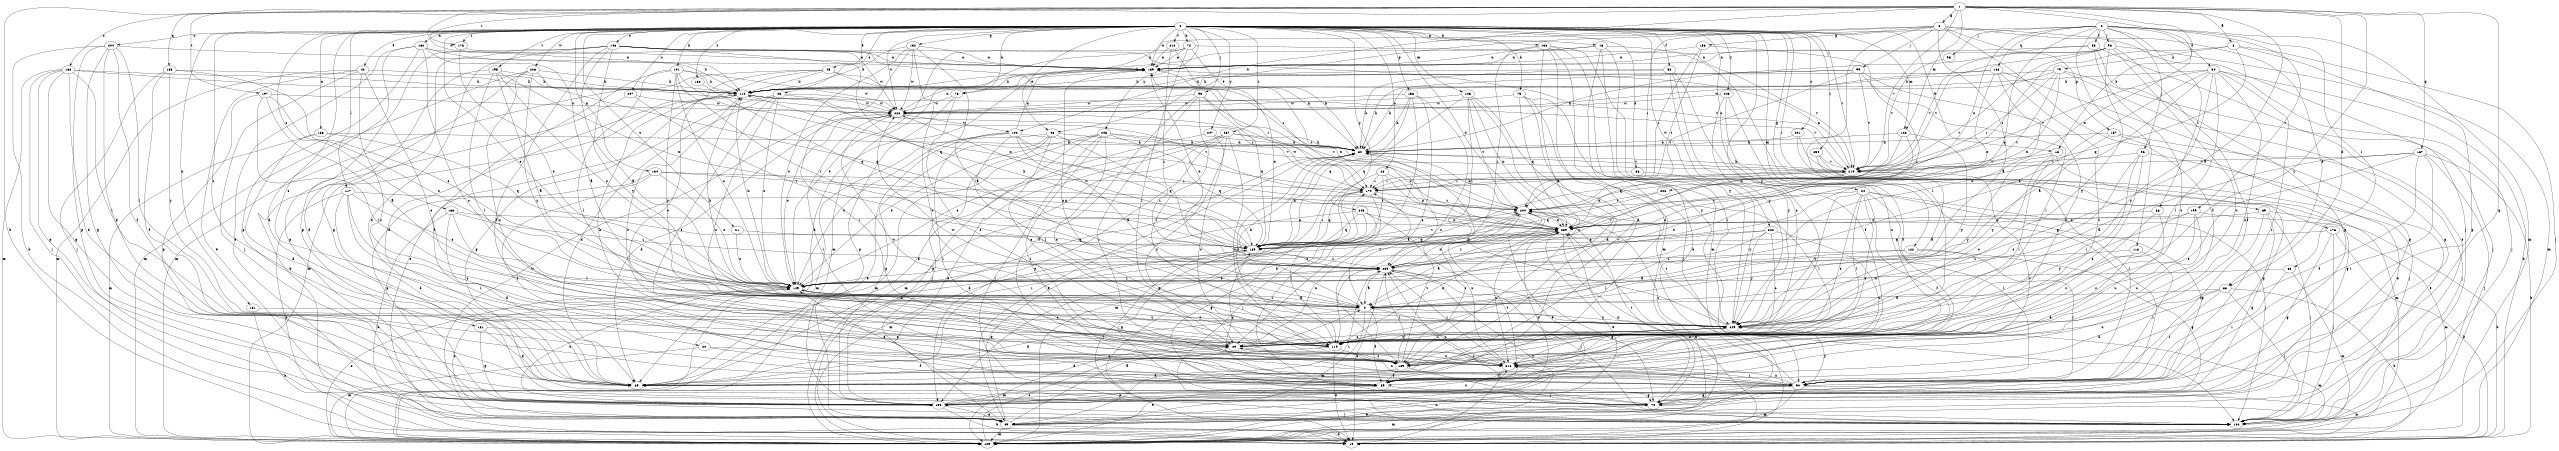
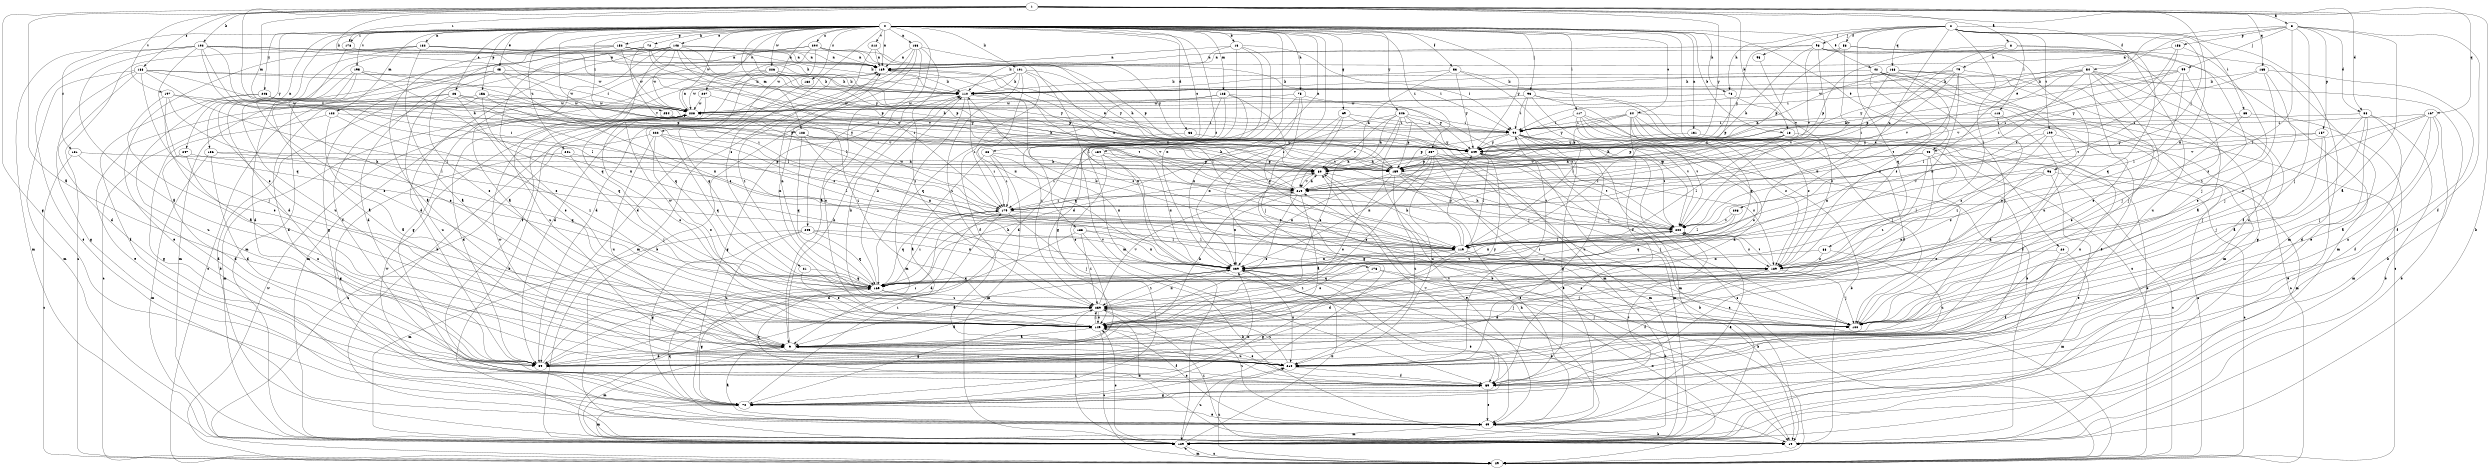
edge "228" -> "102": reversed
edge "75" -> "239": label "q" -> "x"
